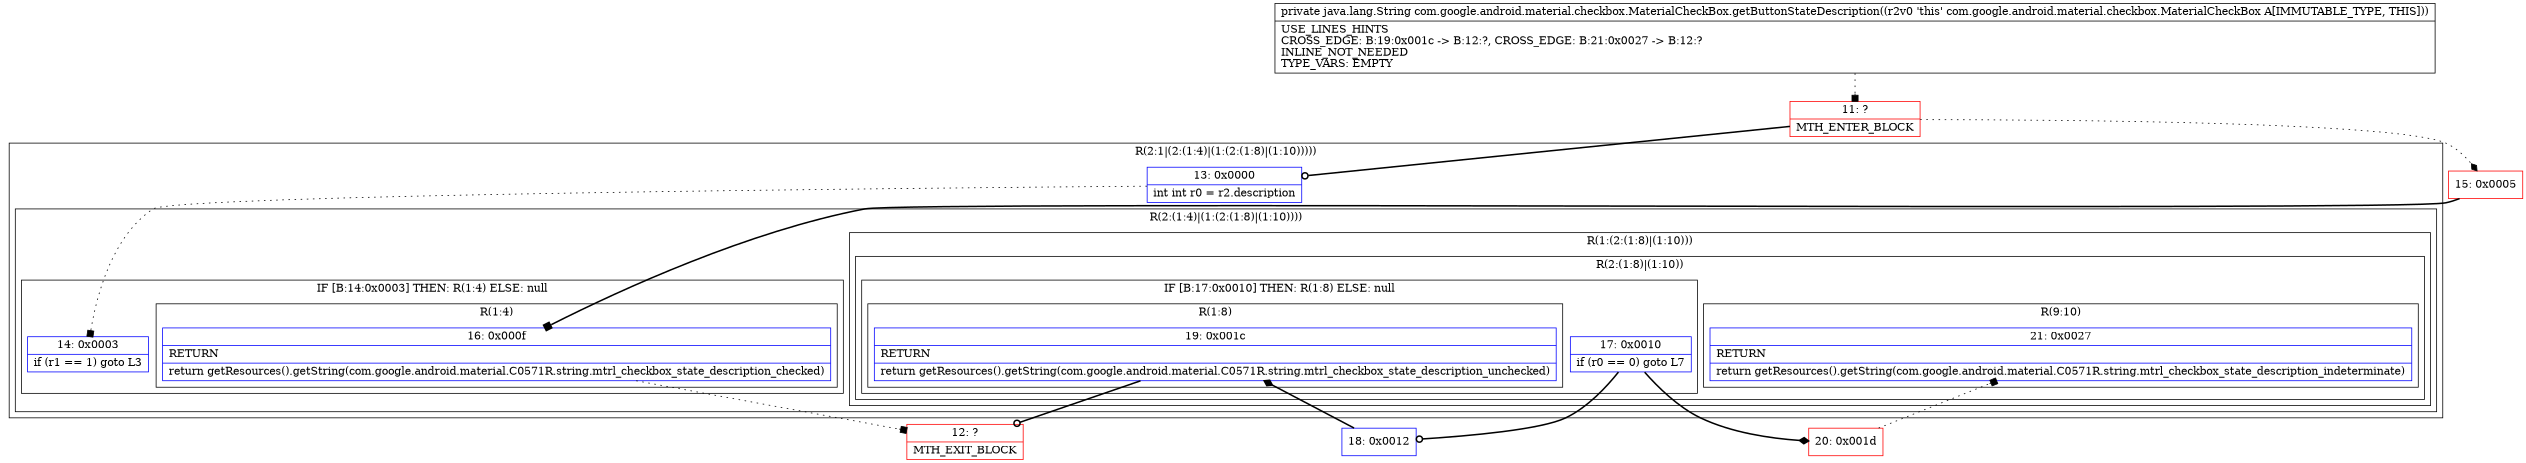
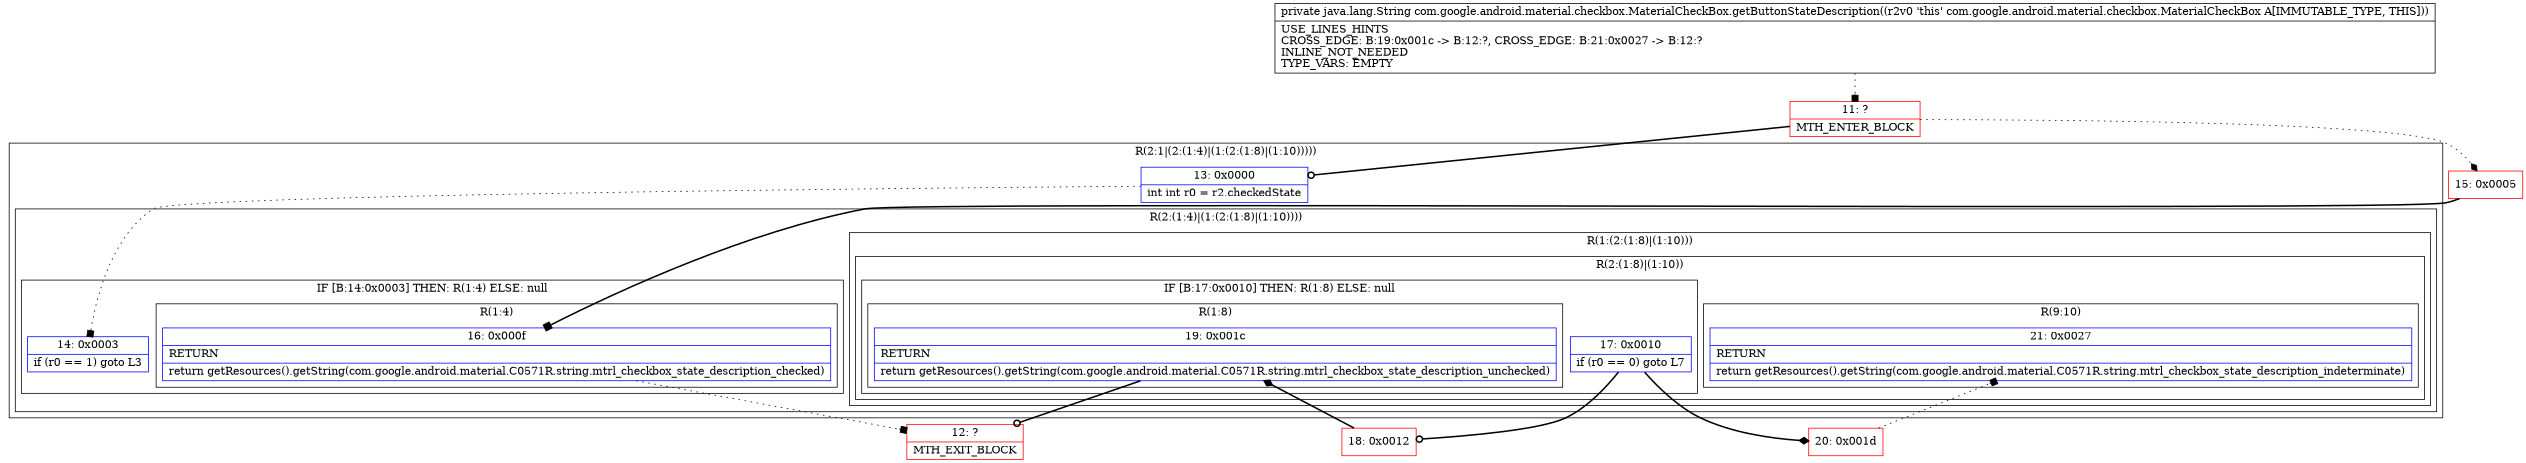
node "13: 0x0000": text "int int r0 = r2.description" -> "int int r0 = r2.checkedState"
node "14: 0x0003": text "if (r1 == 1) goto L3" -> "if (r0 == 1) goto L3"
node "18: 0x0012": color blue -> red
